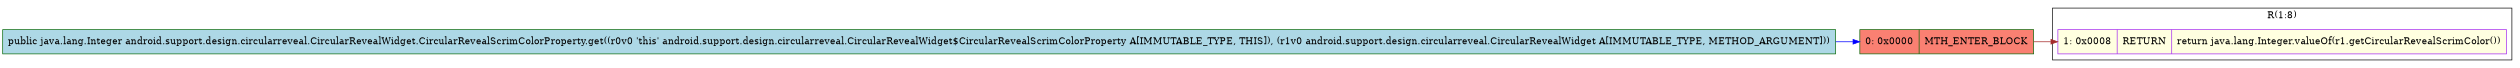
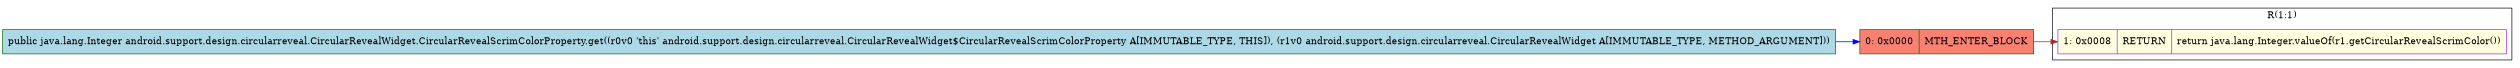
cluster "R(1:8)": label "R(1:8)" -> "R(1:1)"
